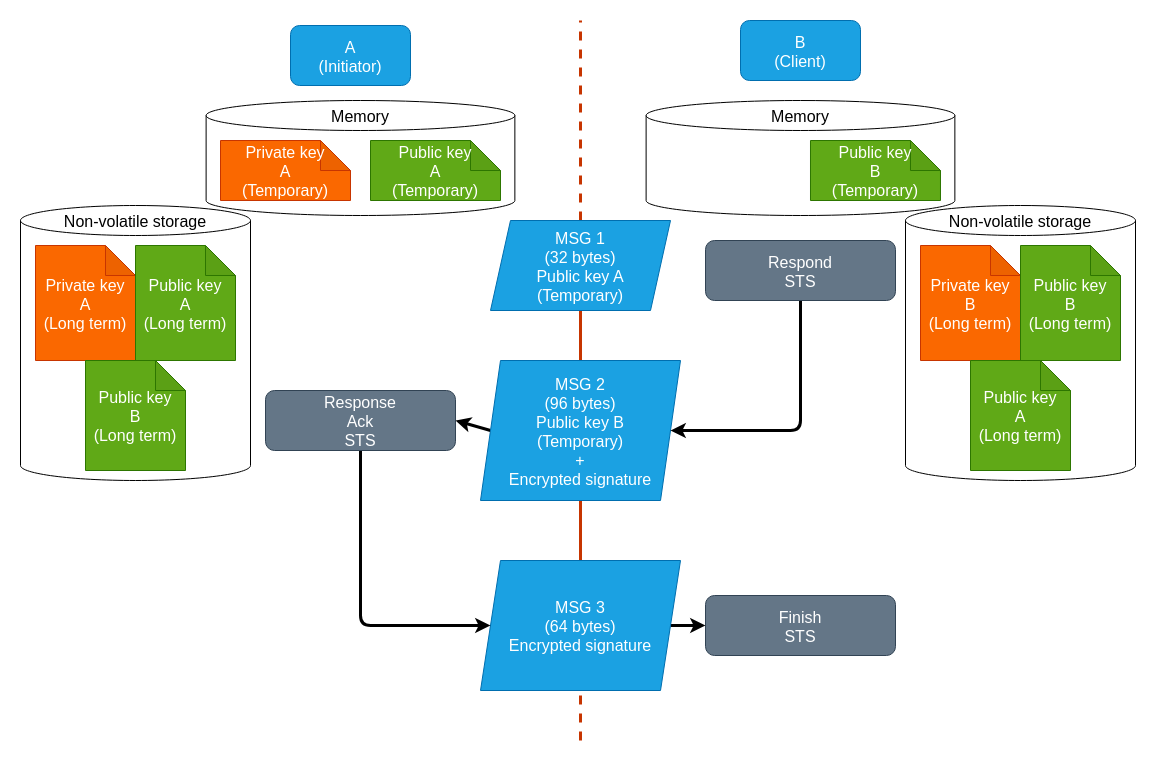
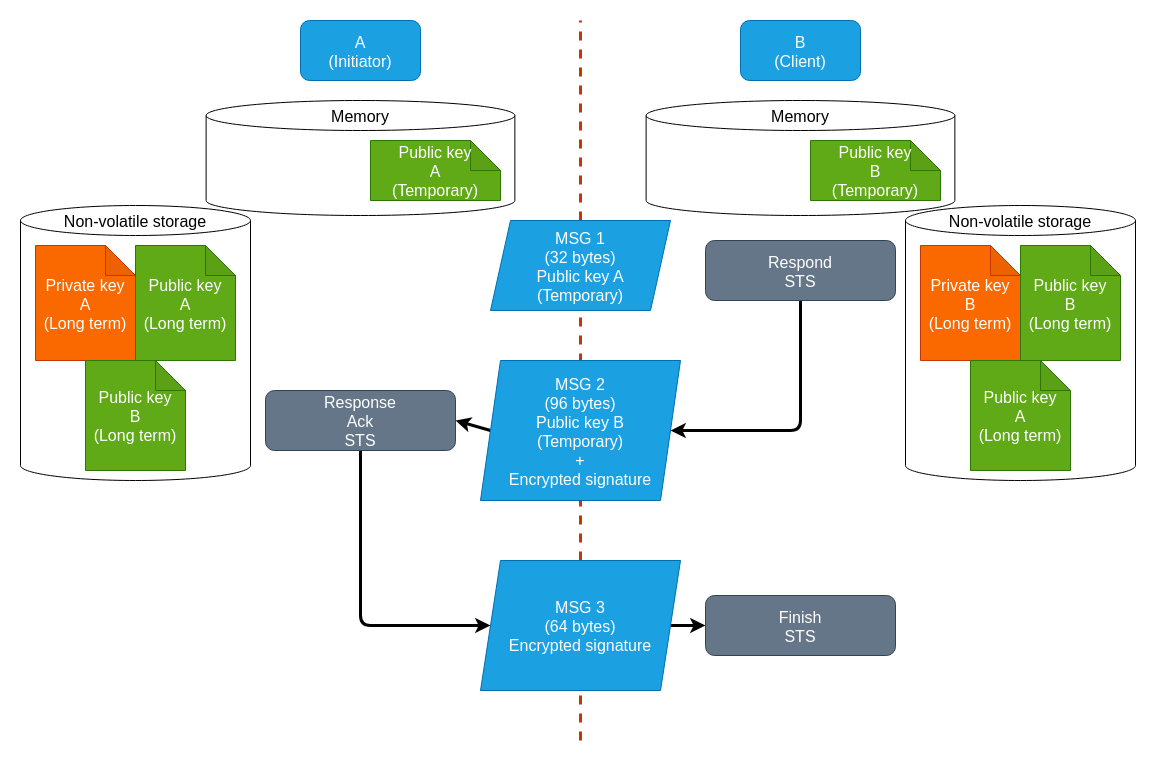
node "A (Initiator)": moved (351, 56) -> (361, 51)
node "Private key A (Temporary)": removed
edge "MSG 1 (32 bytes) Public key A (Temporary)" -- "MSG 3 (64 bytes) Encrypted signature": style solid -> dashed
